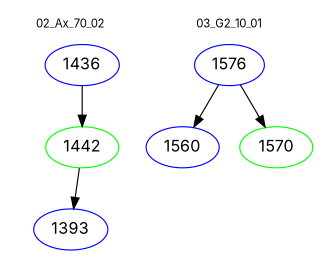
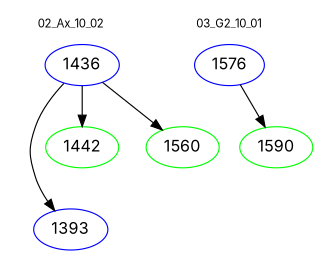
cluster "02_Ax_70_02": label "02_Ax_70_02" -> "02_Ax_10_02"
edge "1576" -> "1560": now "1436" -> "1560"
node "1560": color blue -> green
node "1570": label "1570" -> "1590"
edge "1442" -> "1393": now "1436" -> "1393"
